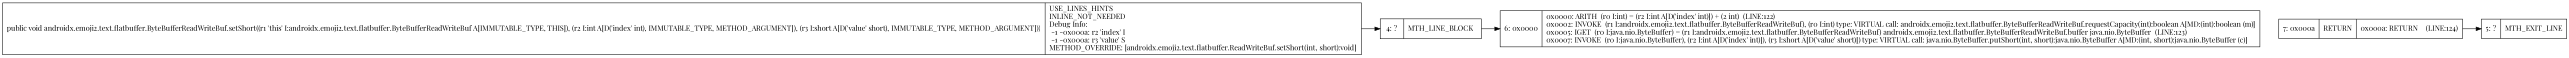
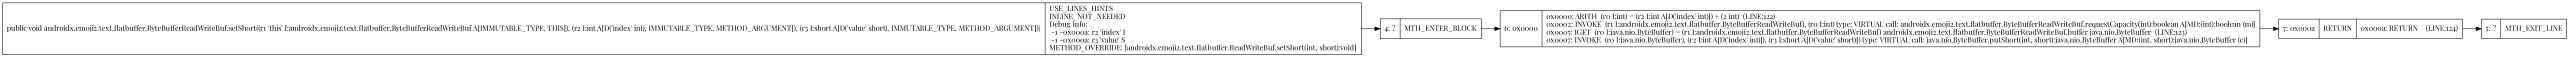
node "4: ?": text "MTH_LINE_BLOCK" -> "MTH_ENTER_BLOCK"
edge "6: 0x0000" -> "7: 0x000a": added
